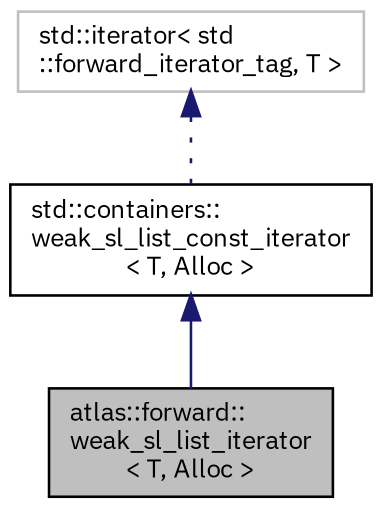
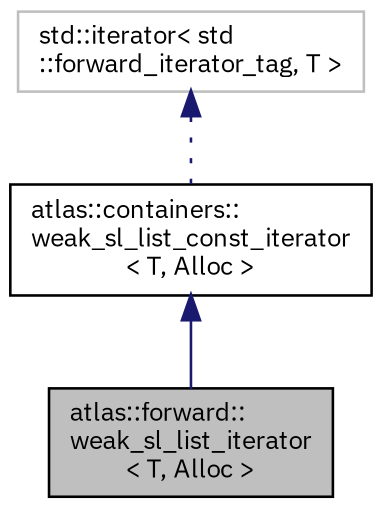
node "std::containers:: weak_sl_list_const_iterator < T, Alloc >": label "std::containers:: weak_sl_list_const_iterator < T, Alloc >" -> "atlas::containers:: weak_sl_list_const_iterator < T, Alloc >"
